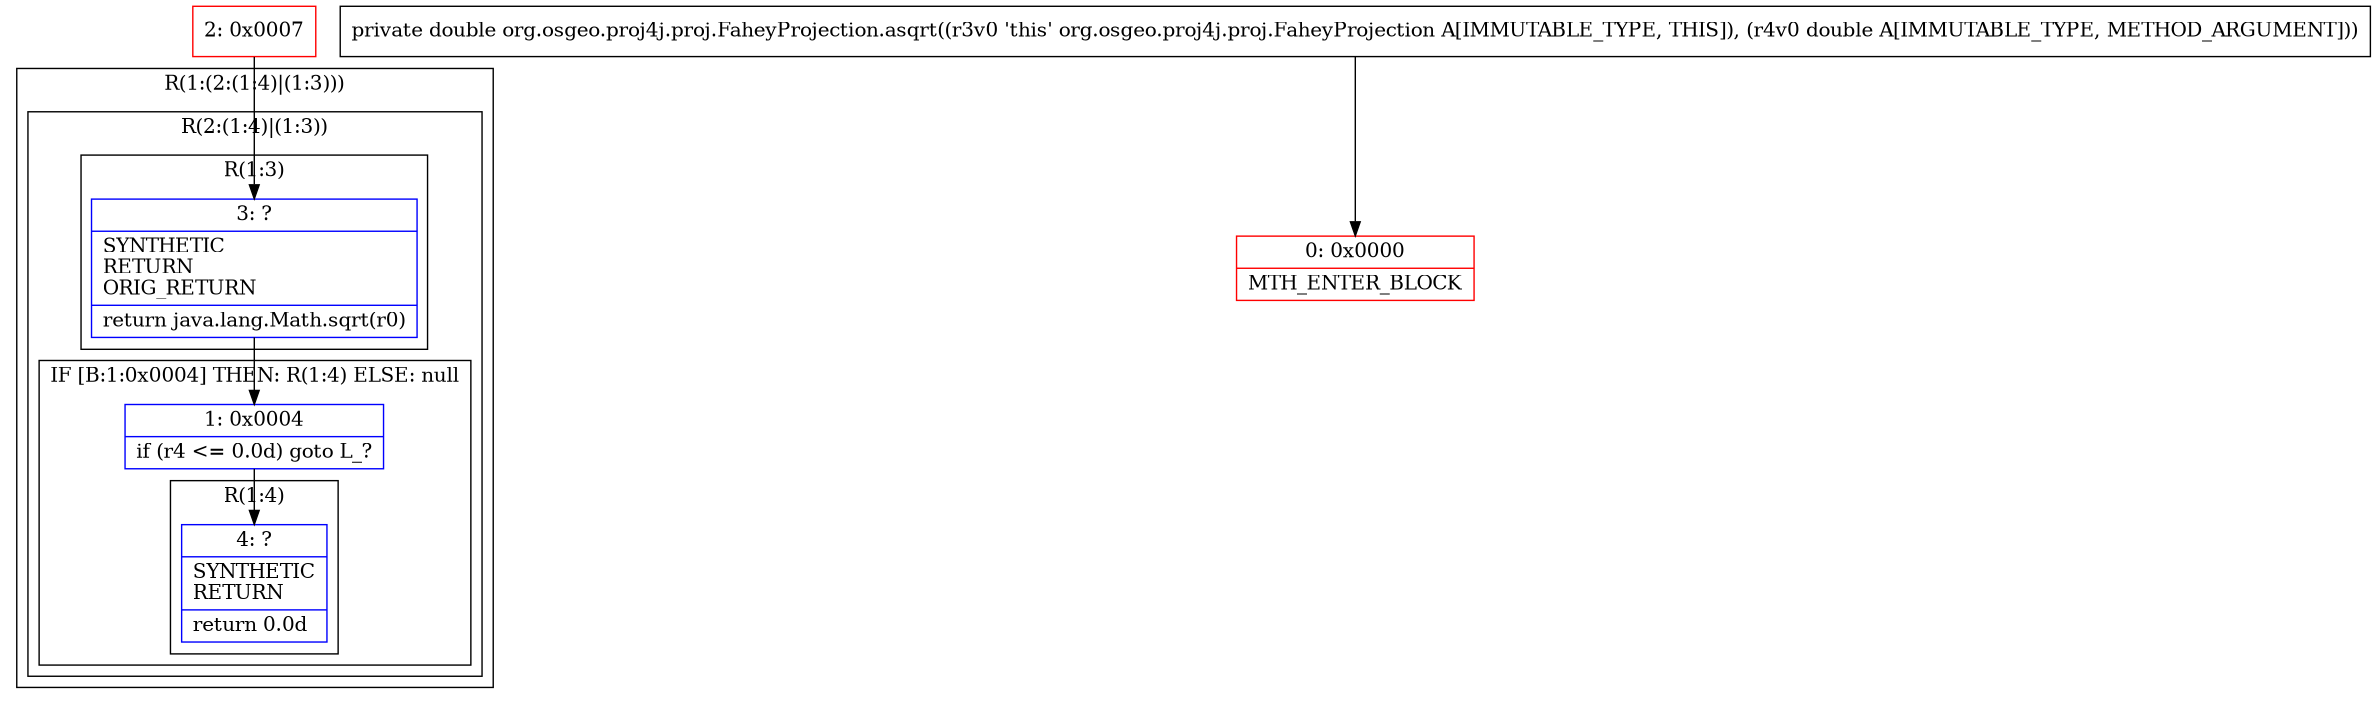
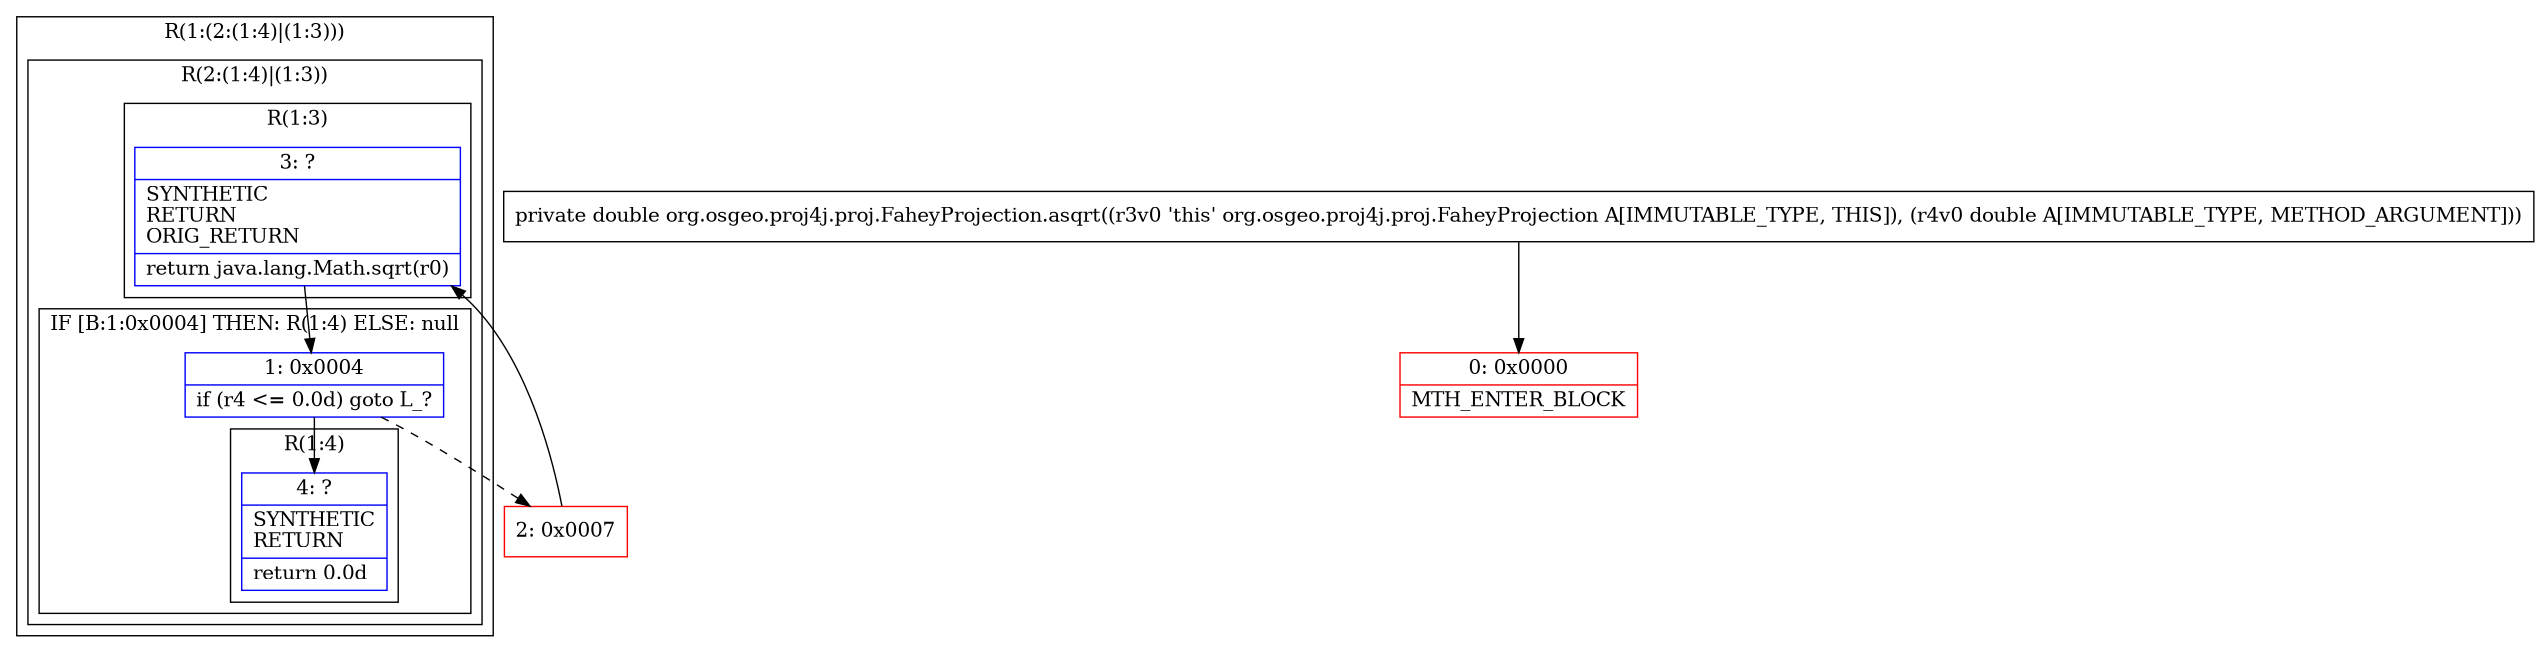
edge "1: 0x0004" -> "2: 0x0007": added
